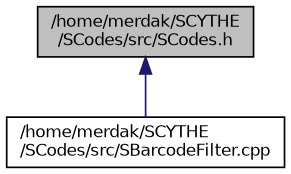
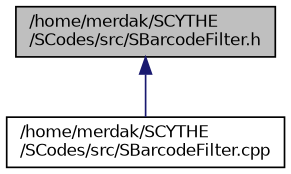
node "/home/merdak/SCYTHE /SCodes/src/SCodes.h": label "/home/merdak/SCYTHE /SCodes/src/SCodes.h" -> "/home/merdak/SCYTHE /SCodes/src/SBarcodeFilter.h"
